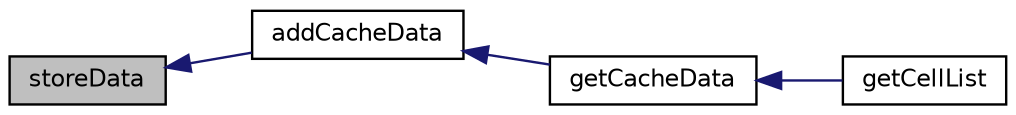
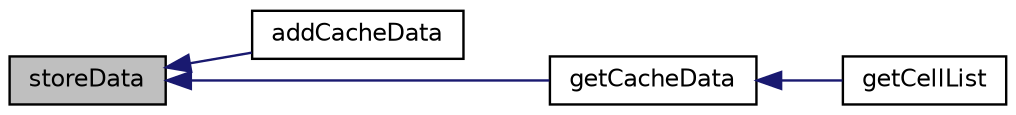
edge "getCacheData" -> "addCacheData": now "getCacheData" -> "storeData"
